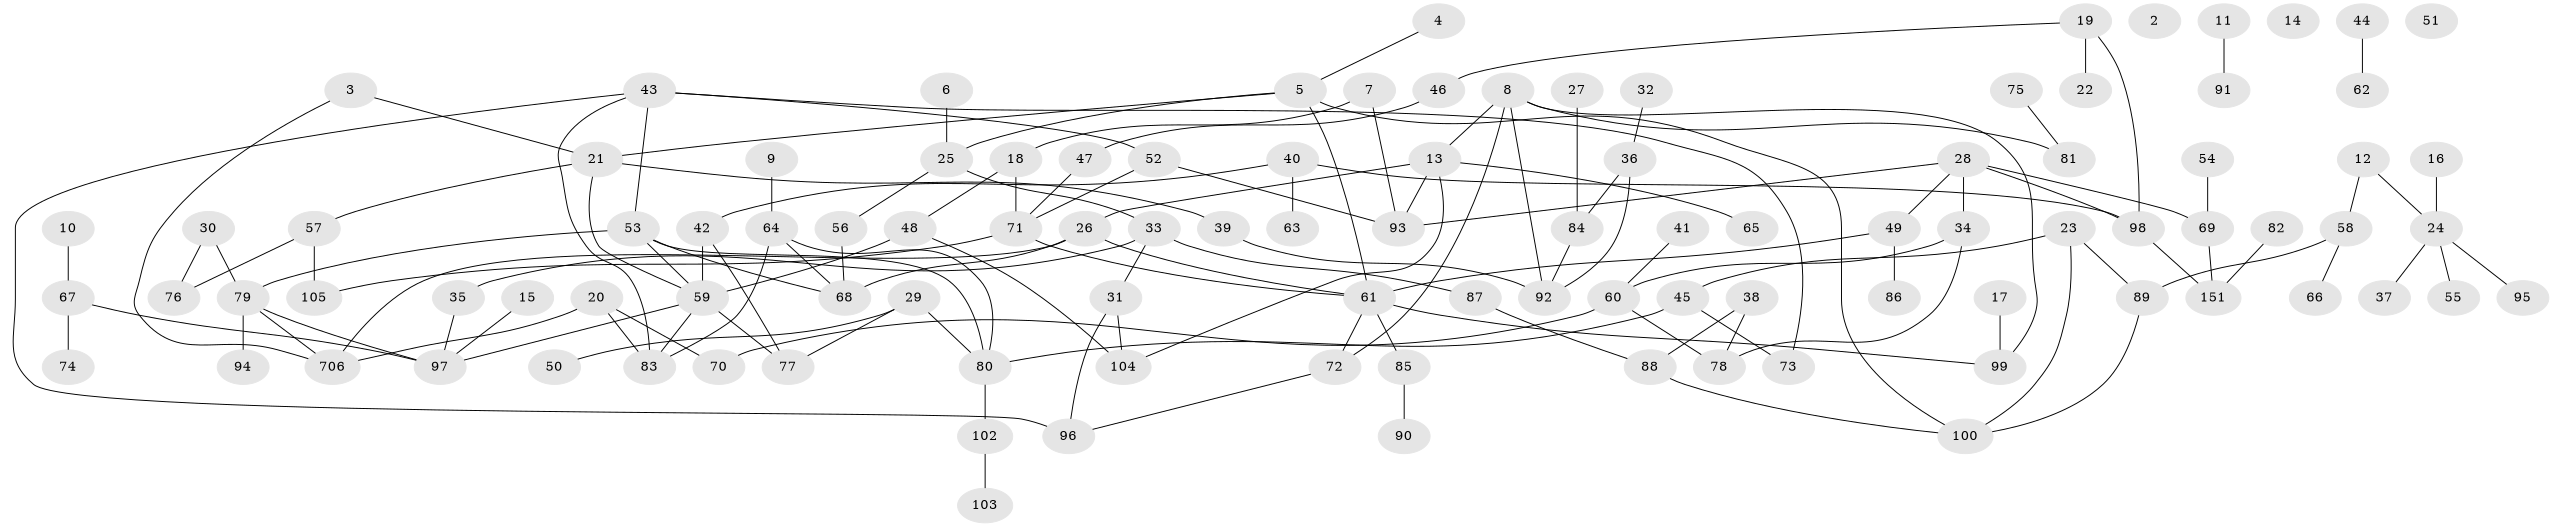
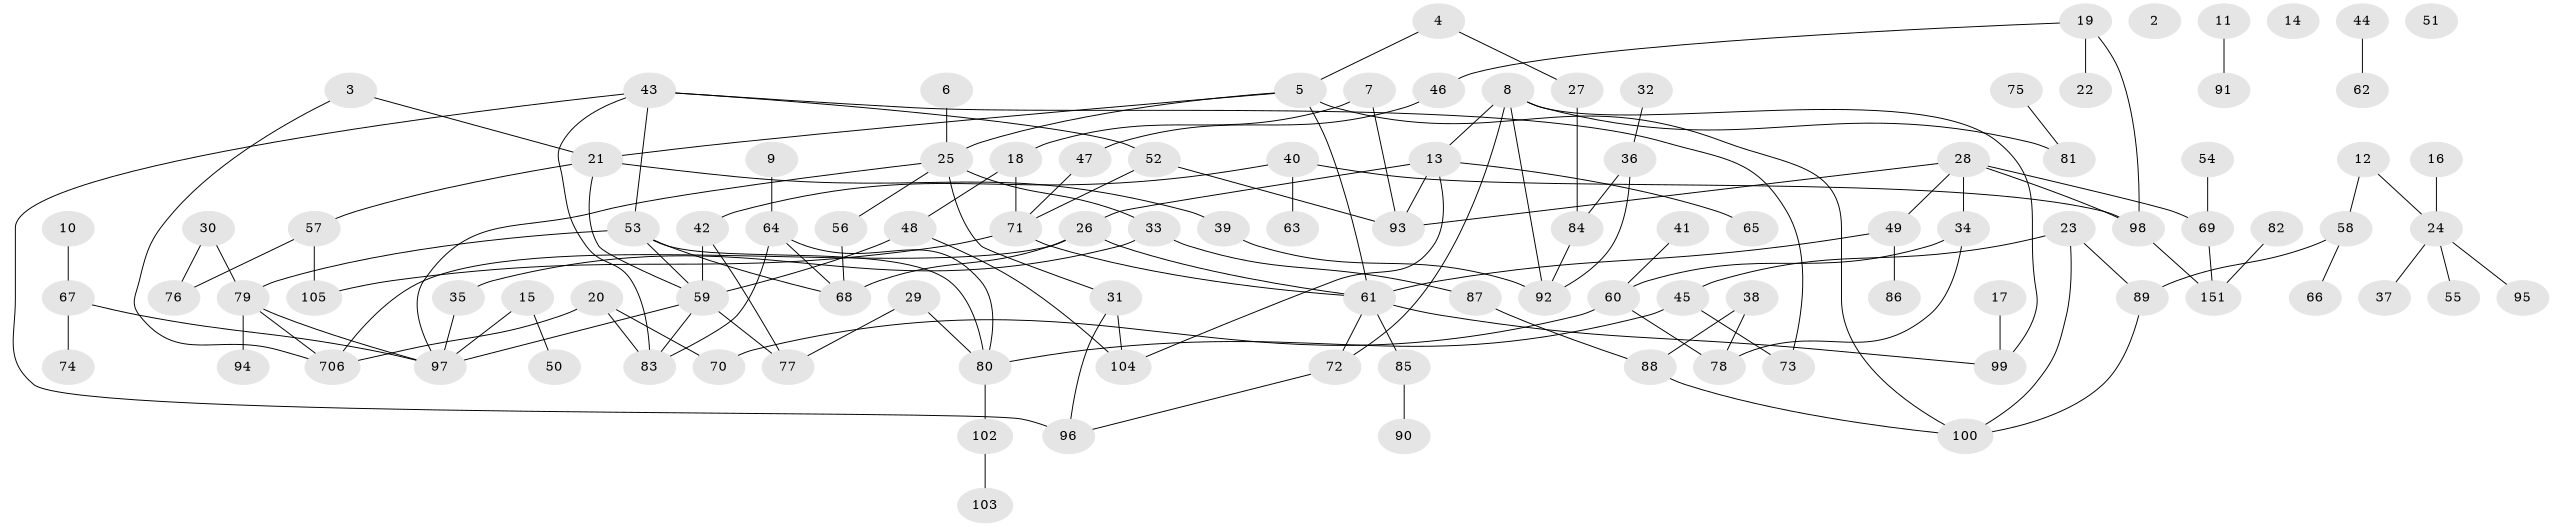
edge "4" -- "27": added
edge "25" -- "97": added
edge "33" -- "31": now "25" -- "31"
edge "29" -- "50": now "15" -- "50"
